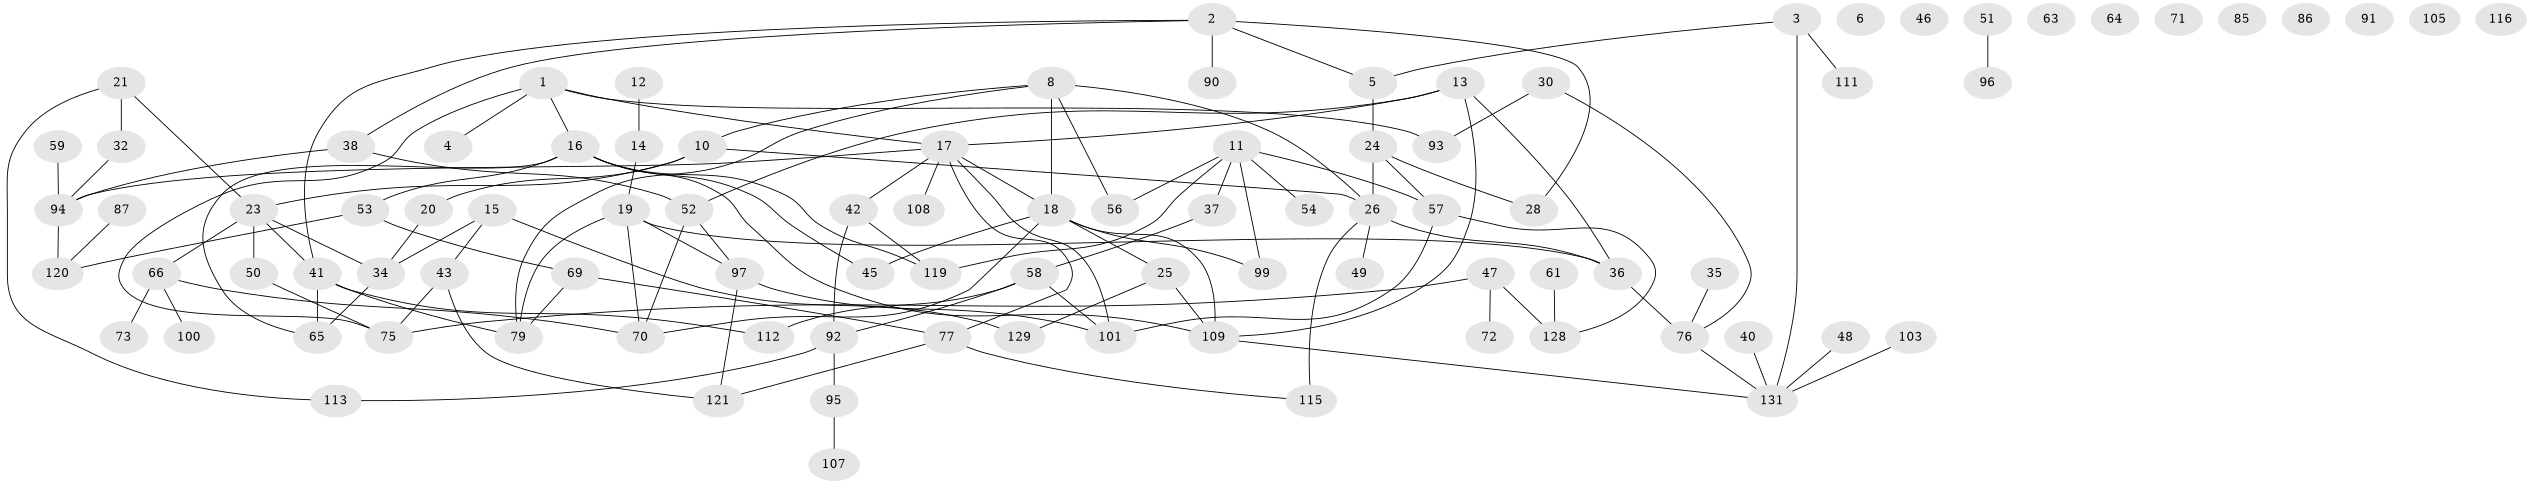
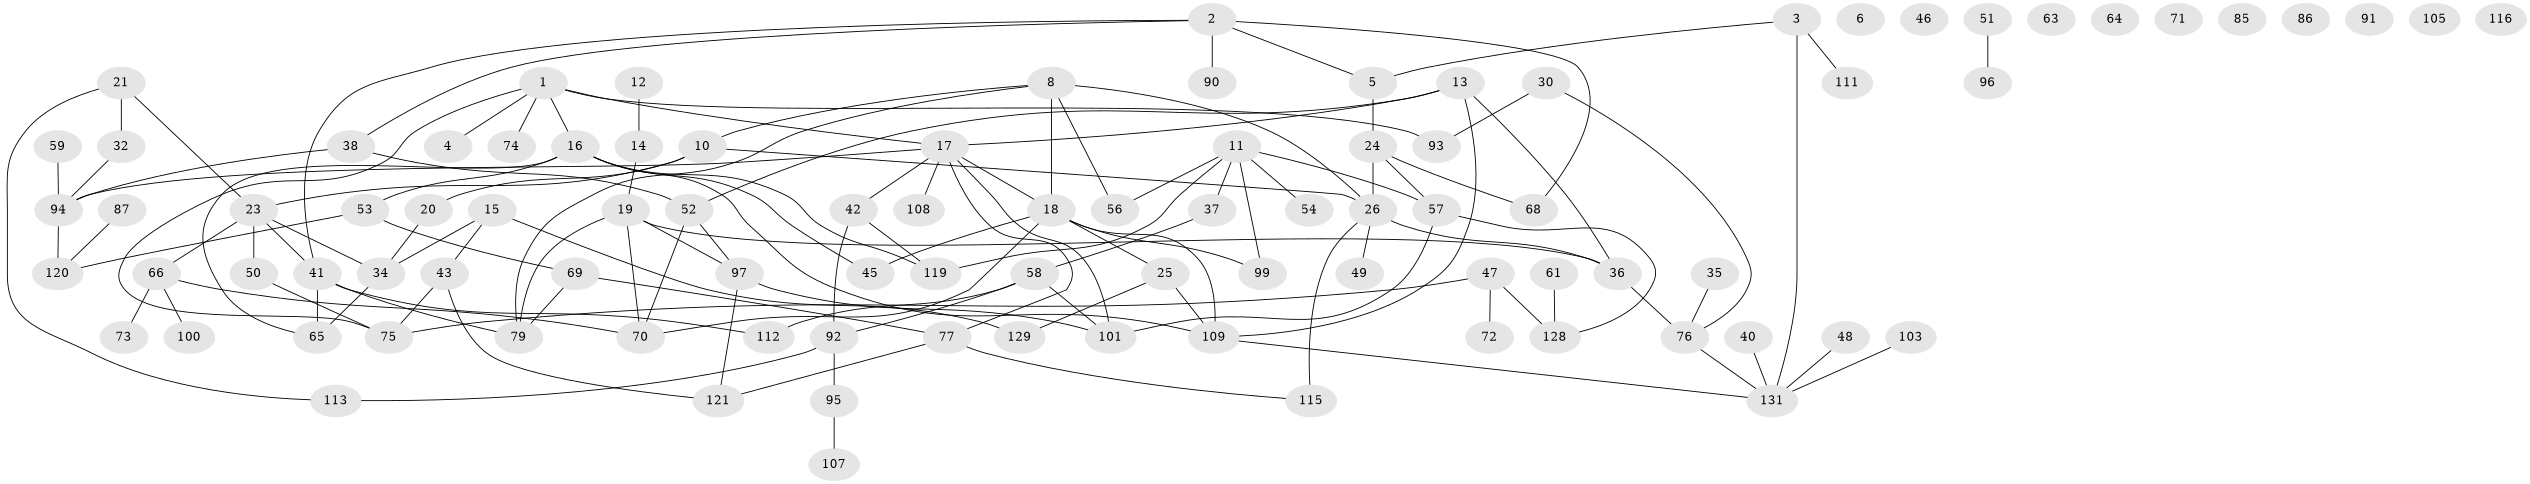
node "74": added
node "28": label "28" -> "68"
